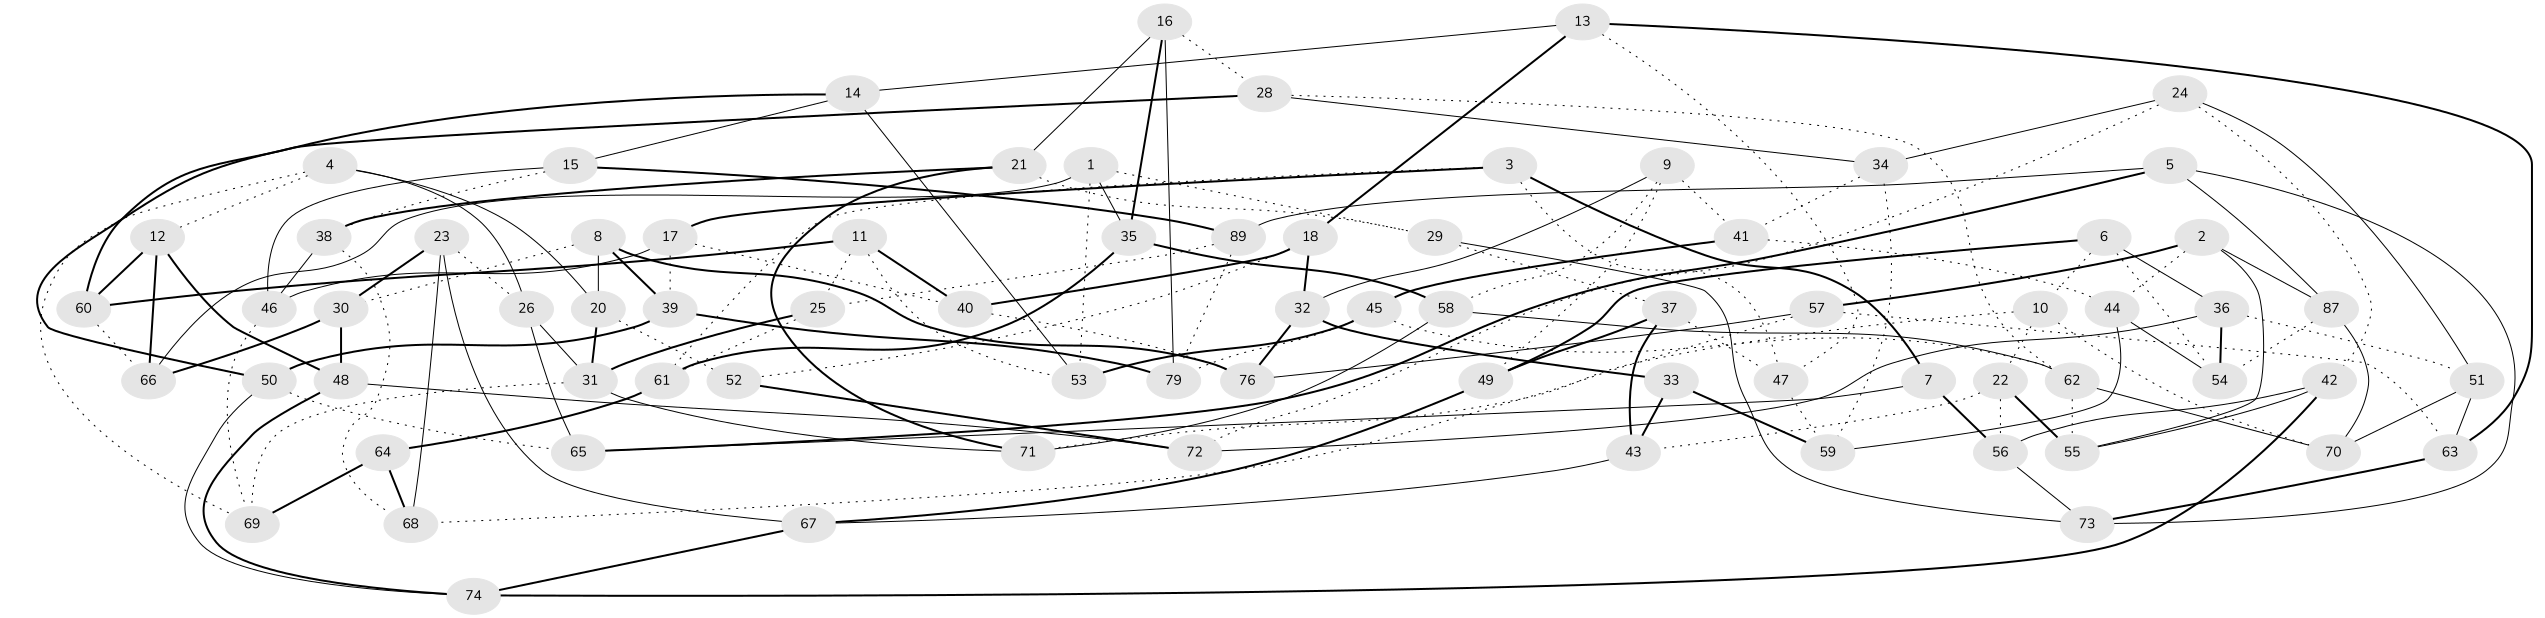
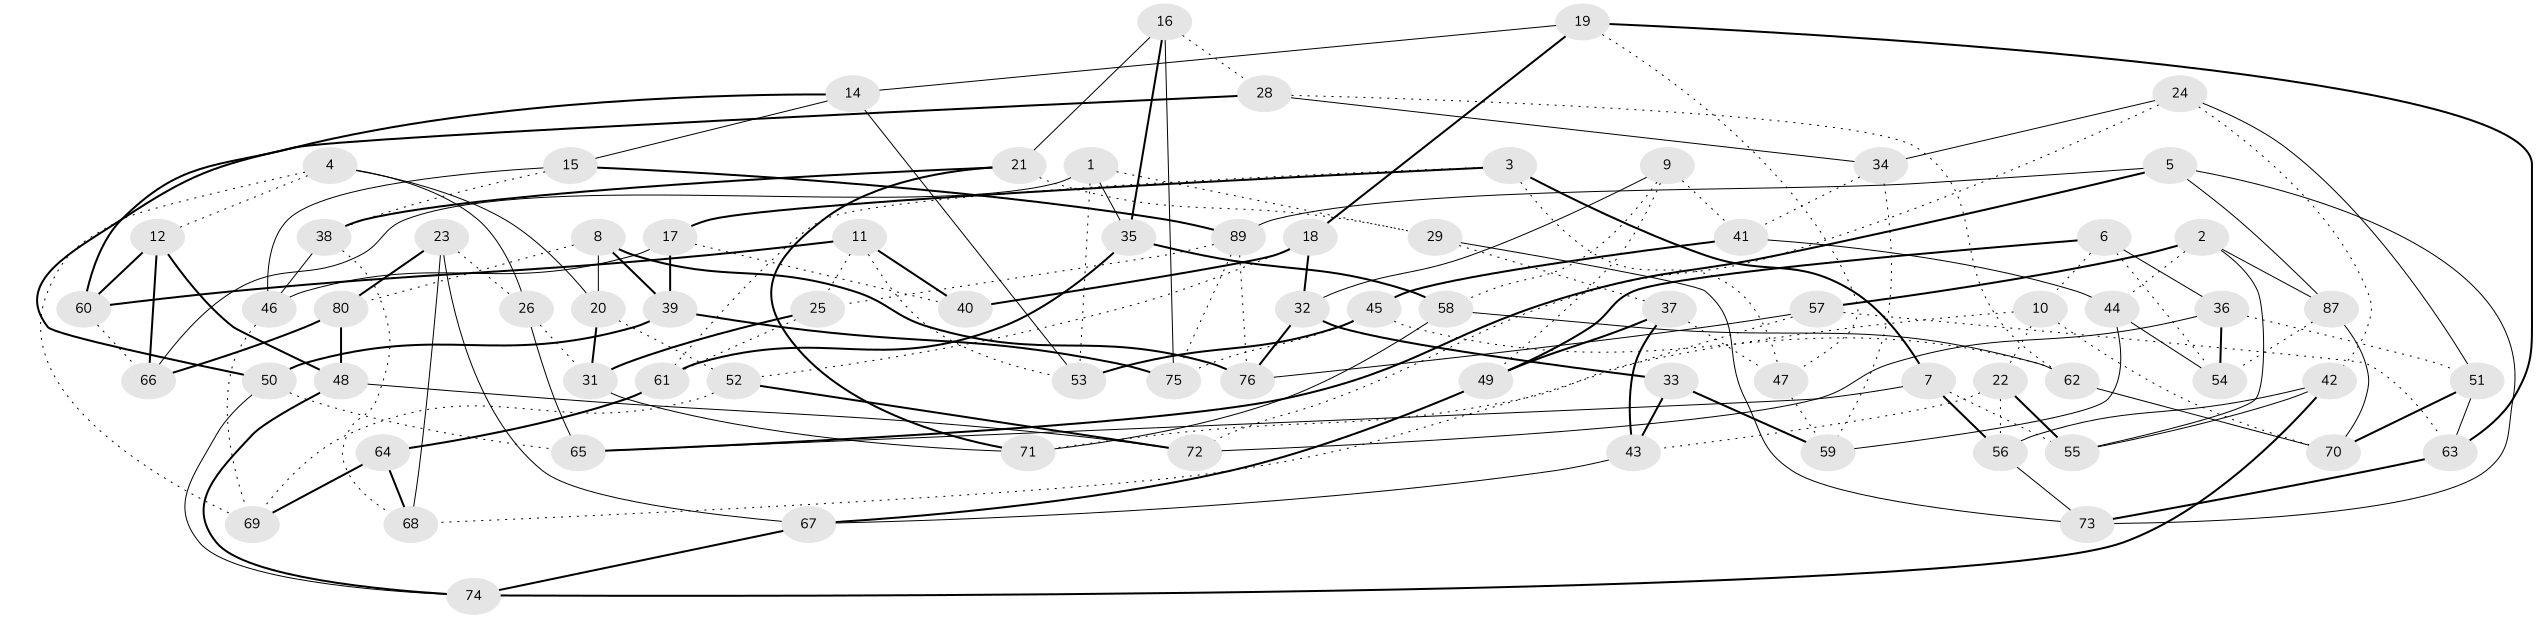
node "13": label "13" -> "19"
edge "41" -- "44": style dotted -> solid
edge "17" -- "39": style dotted -> bold
node "30": label "30" -> "80"
edge "40" -- "76": now "89" -- "76"
edge "26" -- "31": style solid -> dotted
node "79": label "79" -> "75"
edge "31" -- "69": now "52" -- "69"
edge "62" -- "55": now "7" -- "55"
edge "51" -- "70": style solid -> bold
